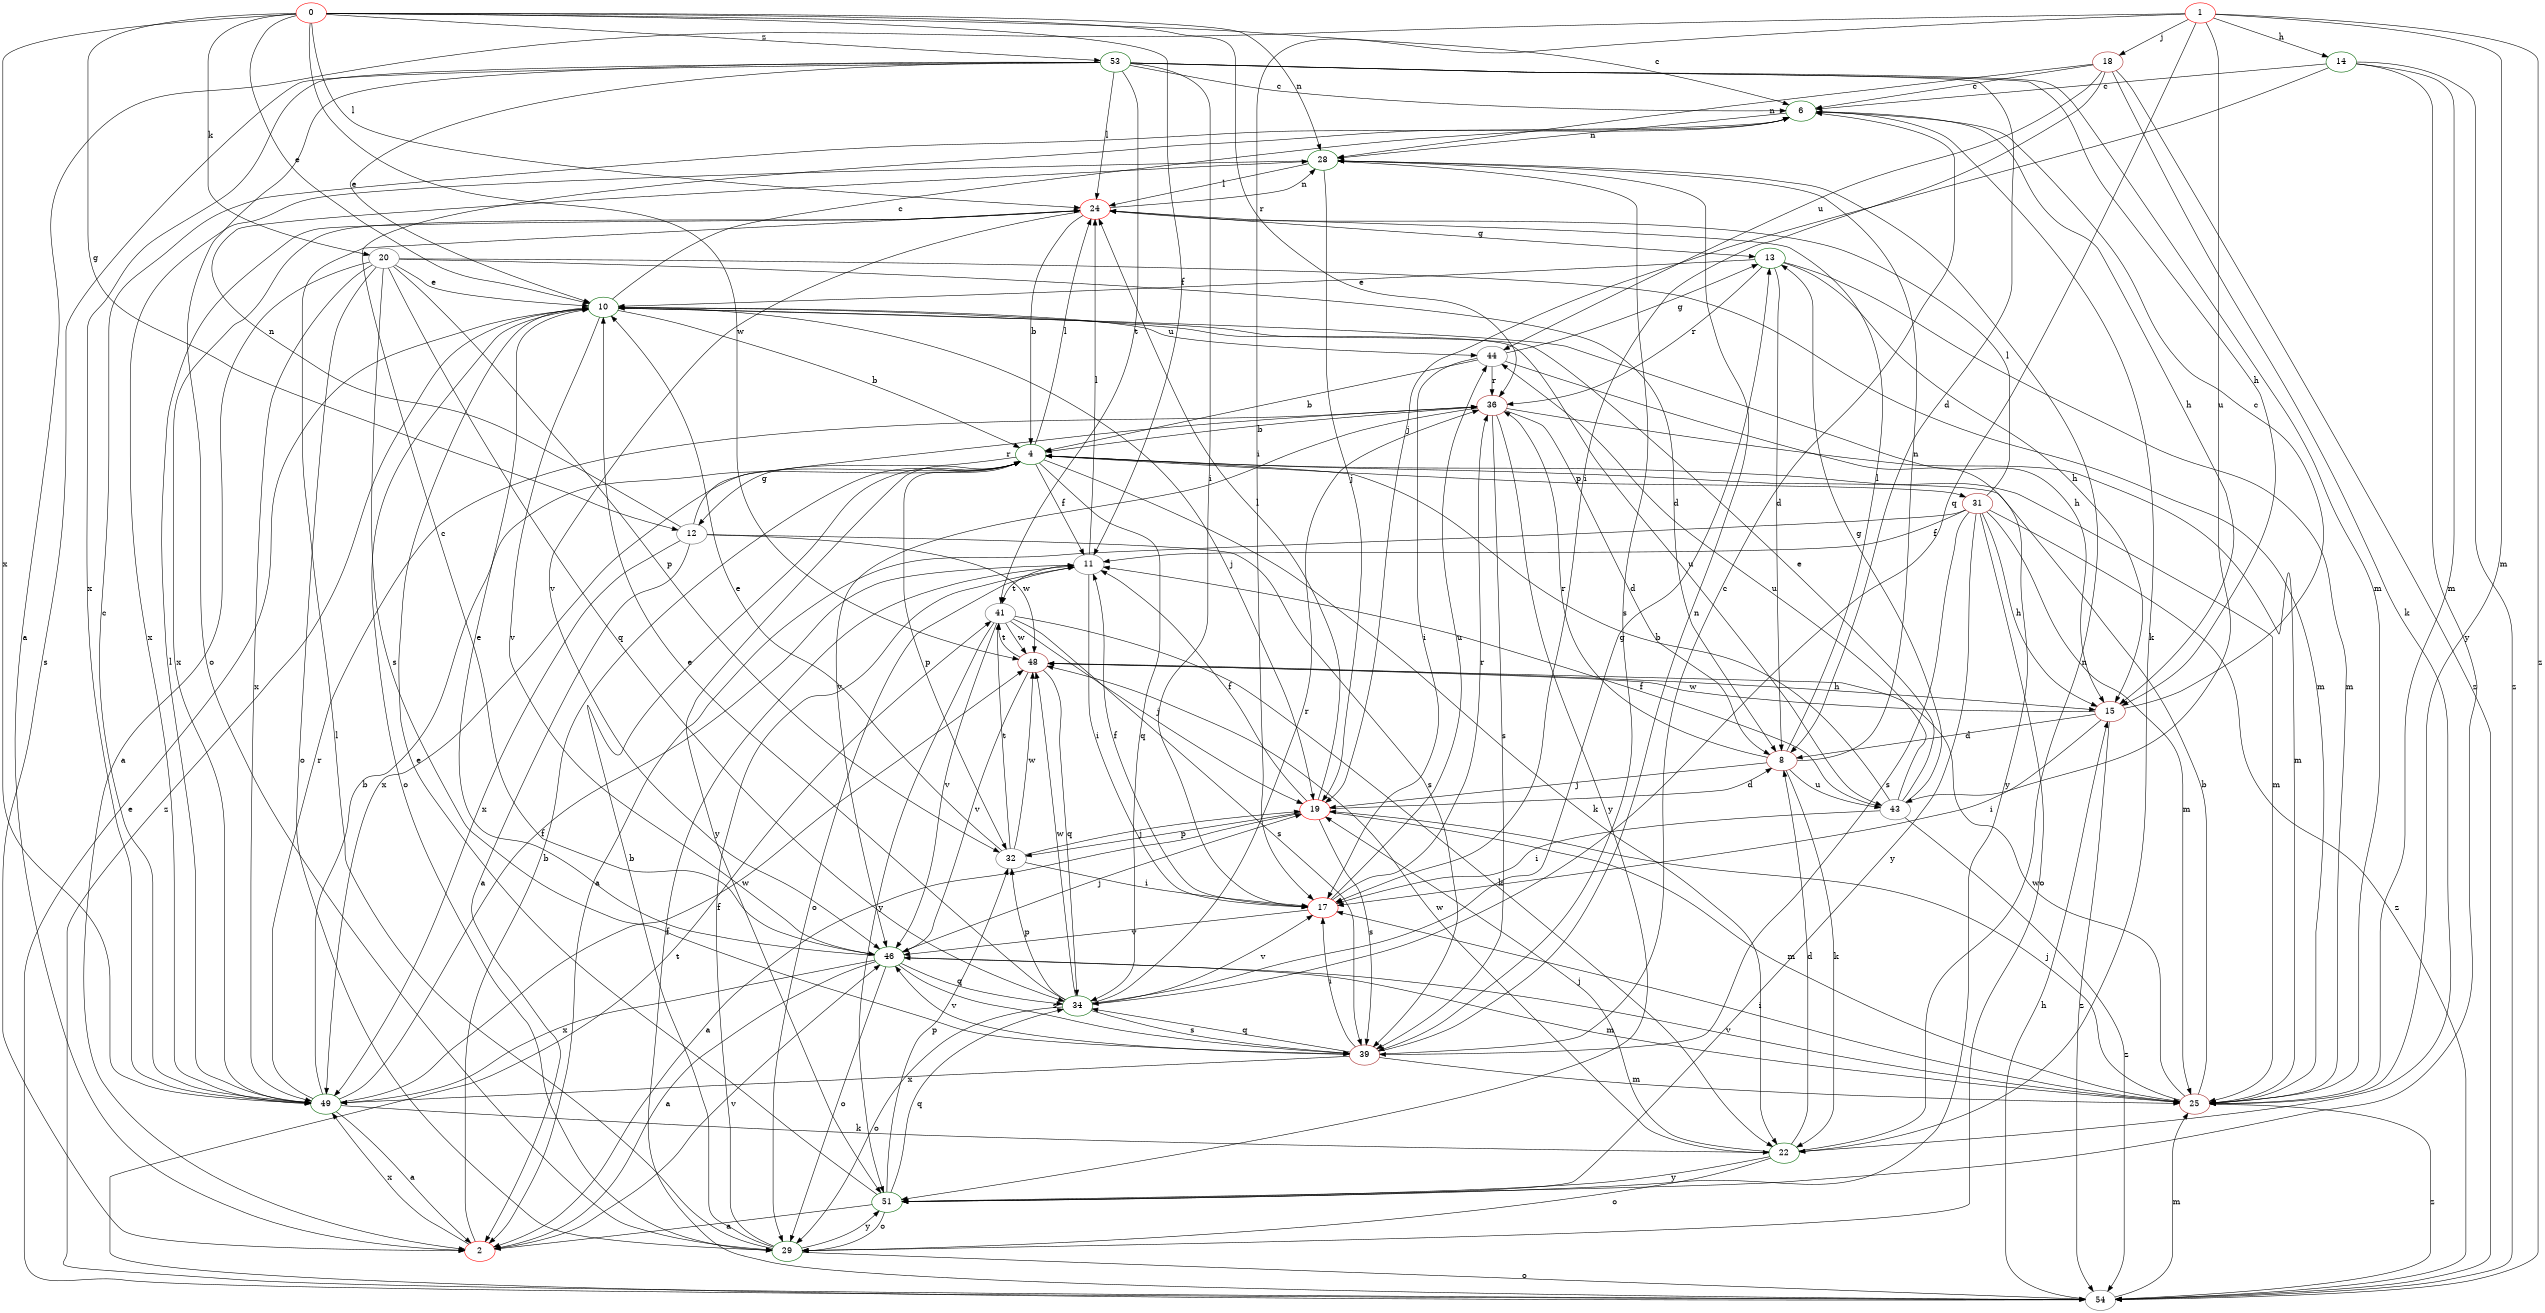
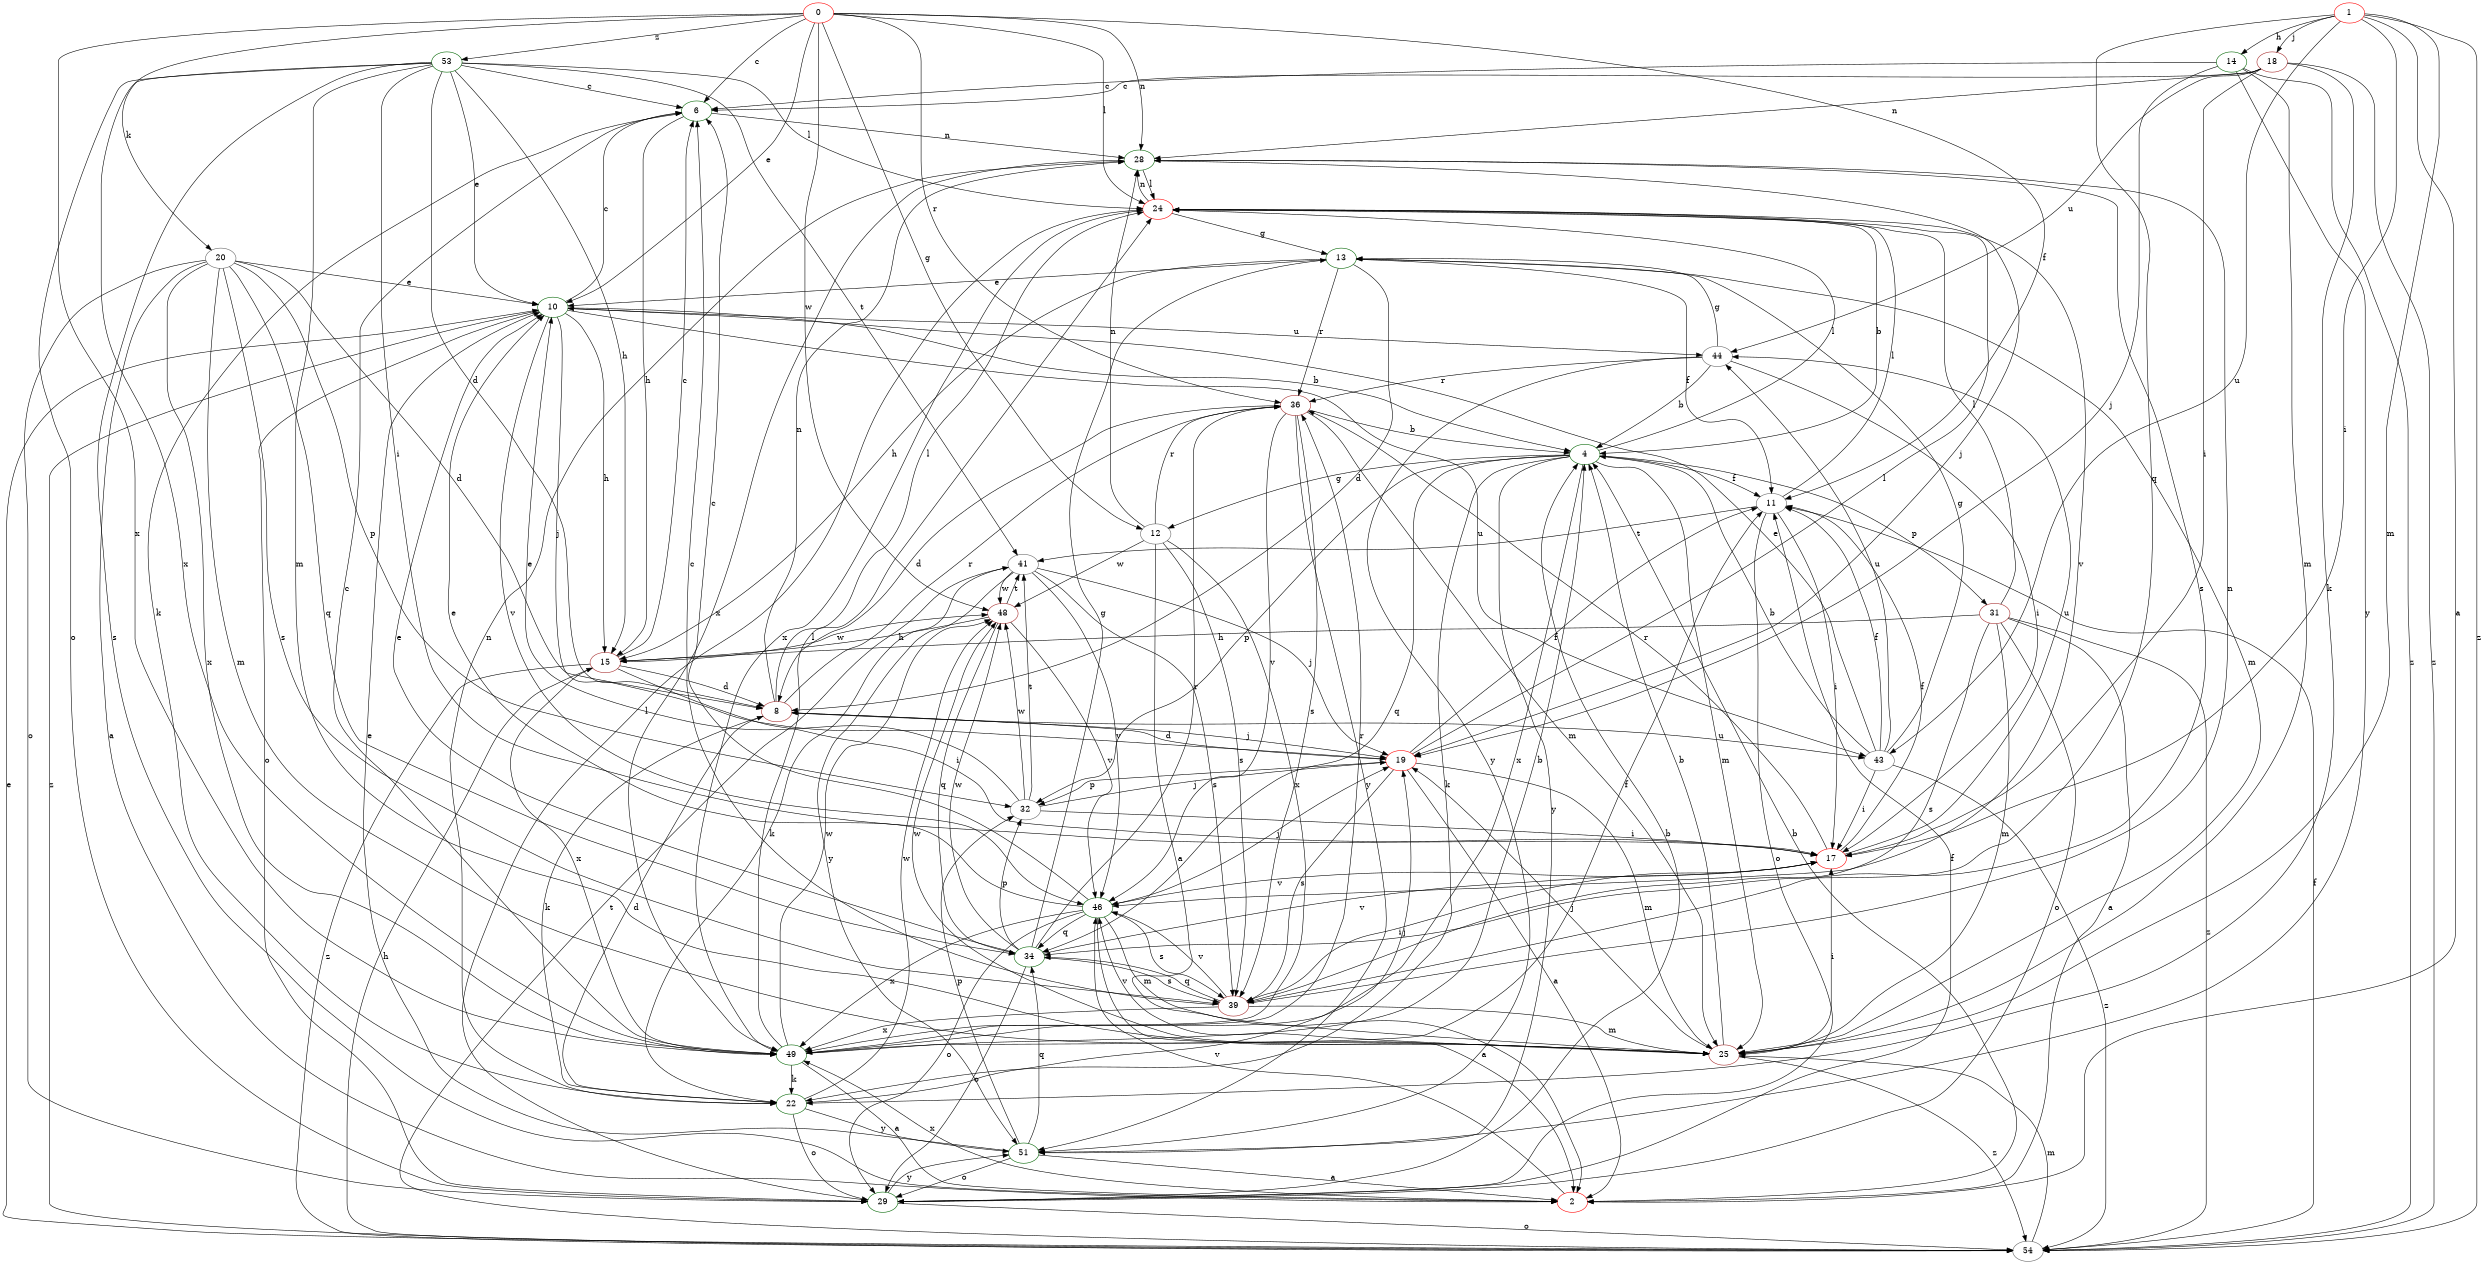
edge "31" -> "11": now "13" -> "11"
edge "15" -> "49": added, label "x"
edge "31" -> "51": removed, label "y"
